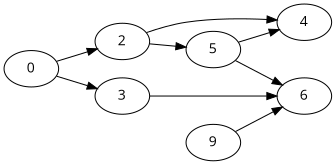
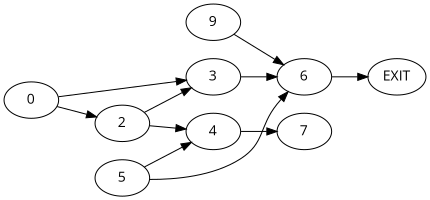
edge "2" -> "5": now "2" -> "3"
node "EXIT": added
node "7": added
